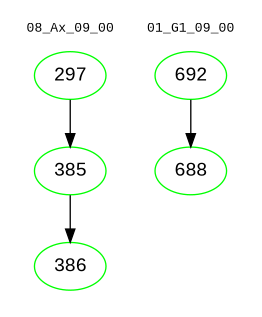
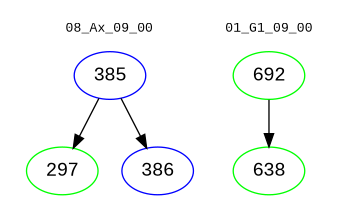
edge "297" -> "385": reversed
node "385": color green -> blue
node "688": label "688" -> "638"
node "386": color green -> blue
